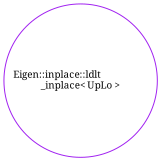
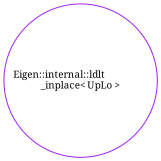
node "Eigen::inplace::ldlt _inplace< UpLo >": label "Eigen::inplace::ldlt _inplace< UpLo >" -> "Eigen::internal::ldlt _inplace< UpLo >"
